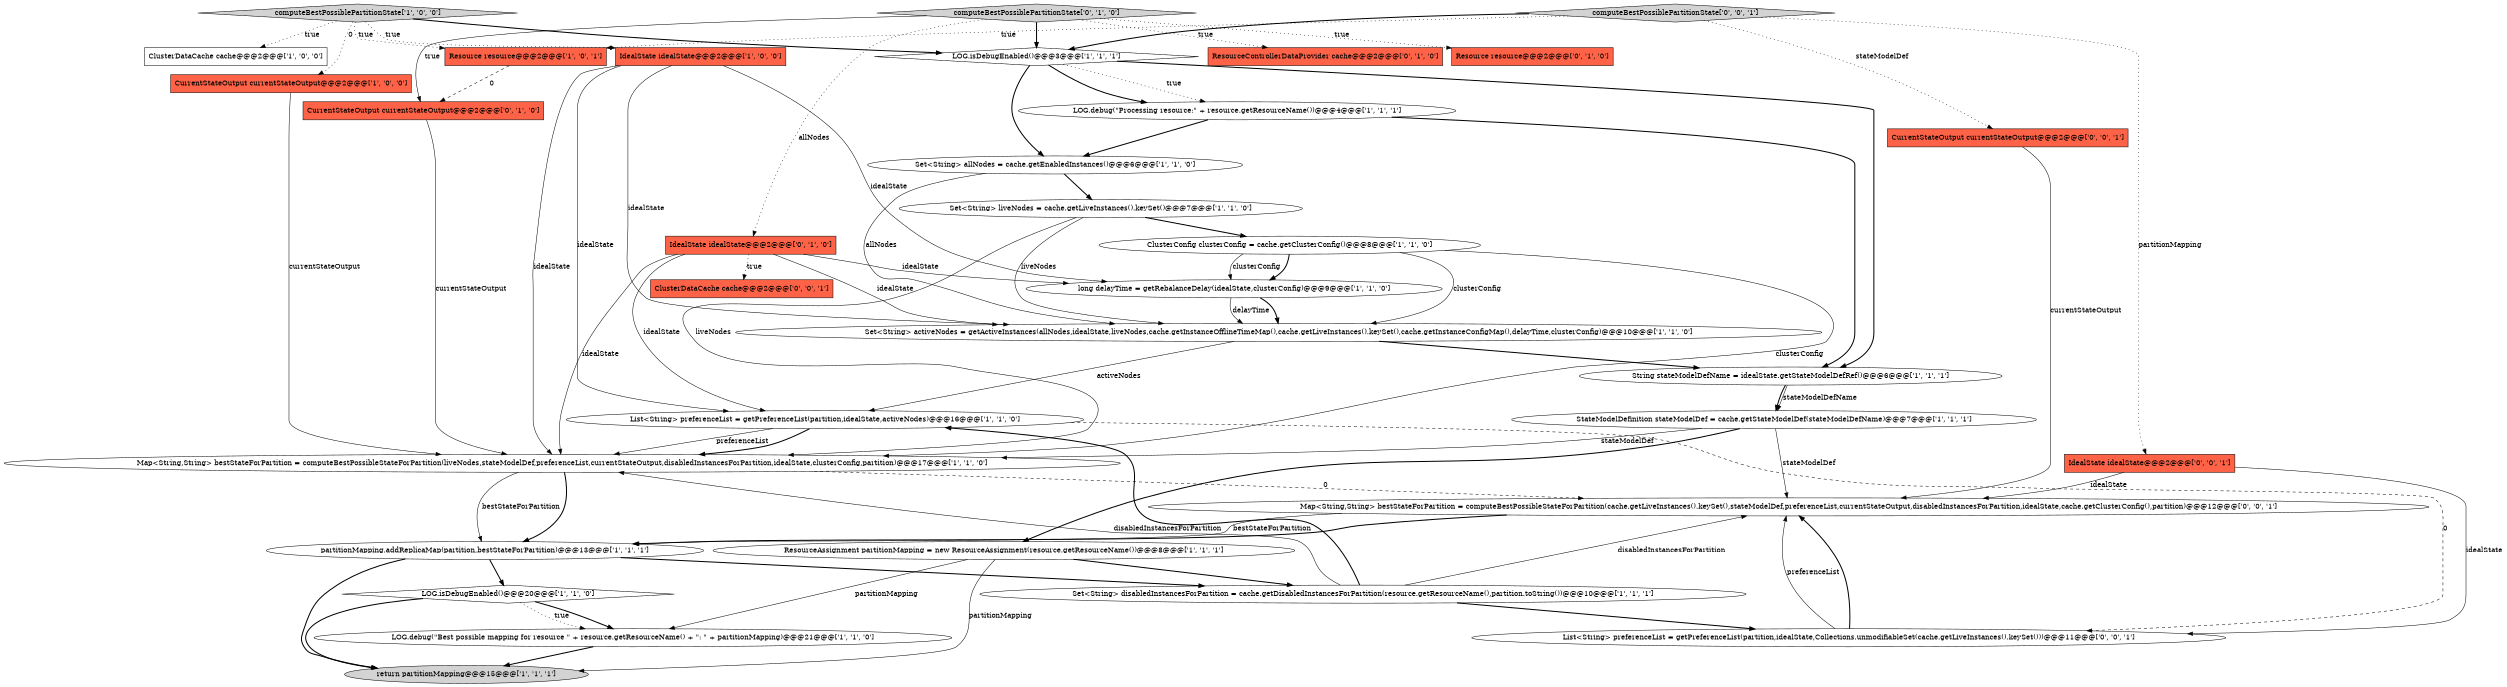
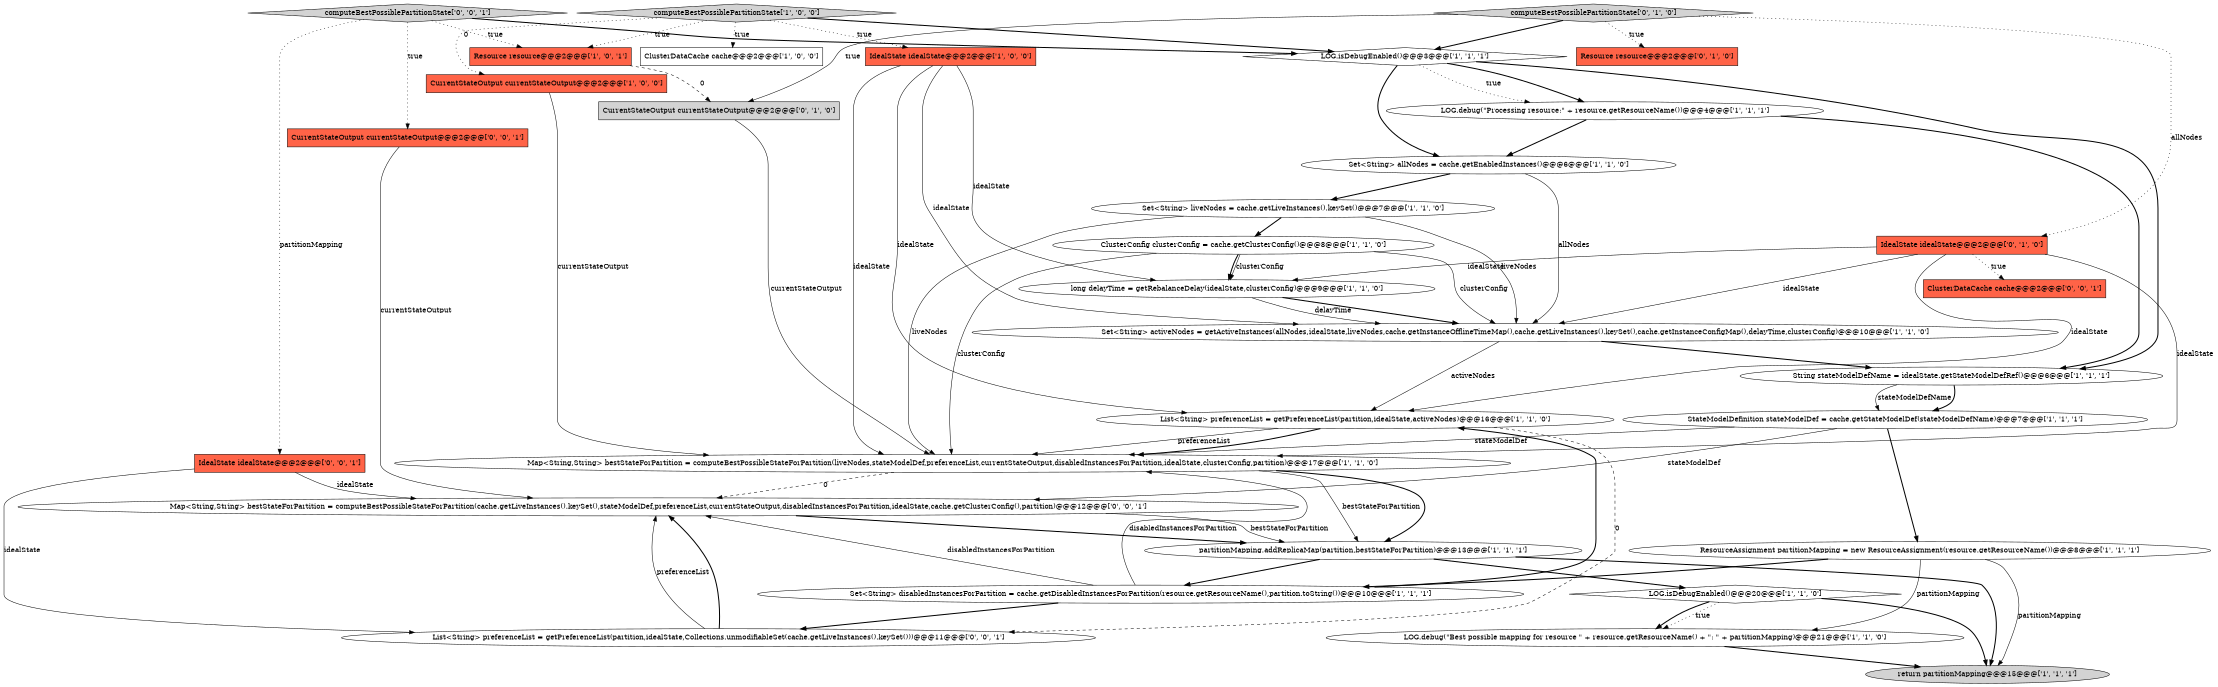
node "ResourceControllerDataProvider cache@@@2@@@['0', '1', '0']": removed
edge "computeBestPossiblePartitionState['0', '0', '1']" -> "CurrentStateOutput currentStateOutput@@@2@@@['0', '0', '1']": label "stateModelDef" -> "true"
node "CurrentStateOutput currentStateOutput@@@2@@@['0', '1', '0']": fillcolor tomato -> lightgray
